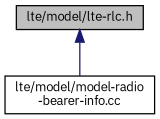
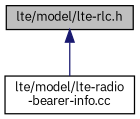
node "lte/model/model-radio -bearer-info.cc": label "lte/model/model-radio -bearer-info.cc" -> "lte/model/lte-radio -bearer-info.cc"
